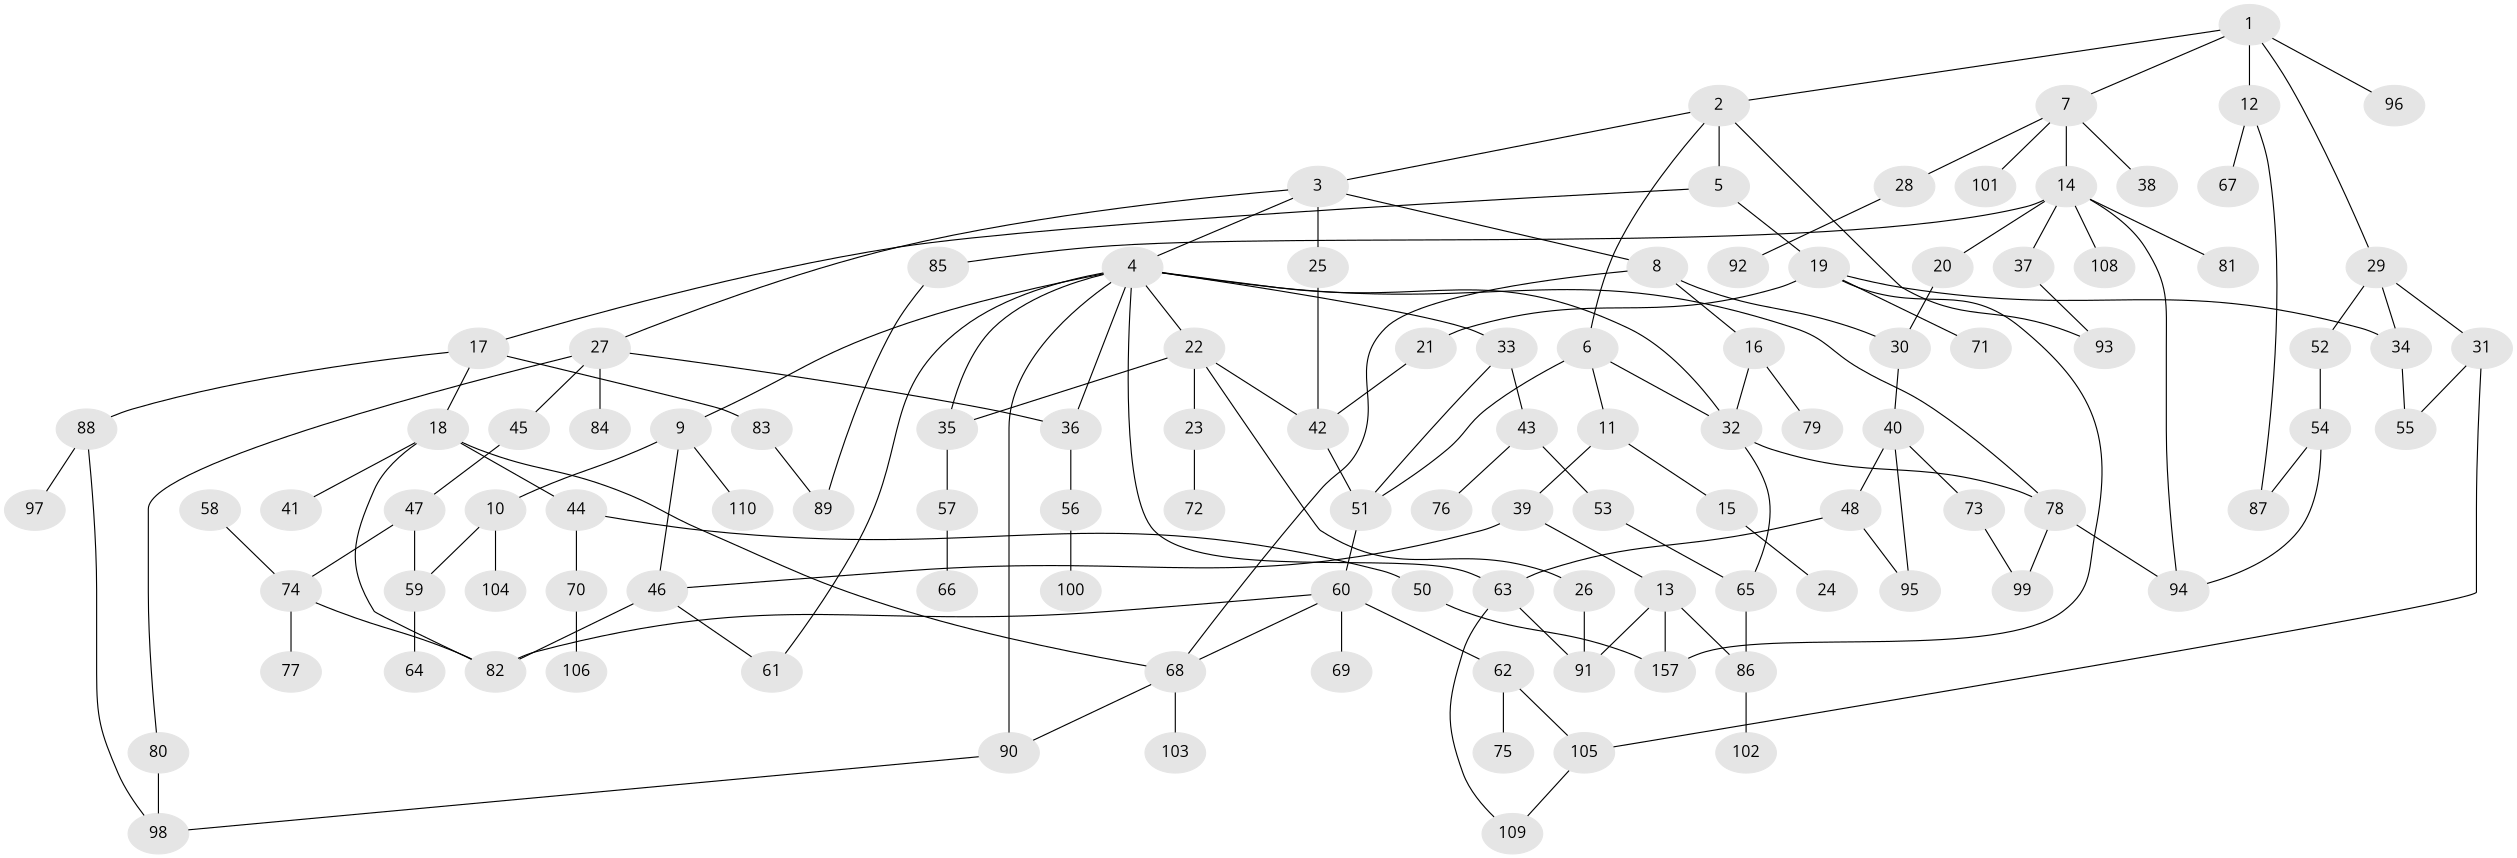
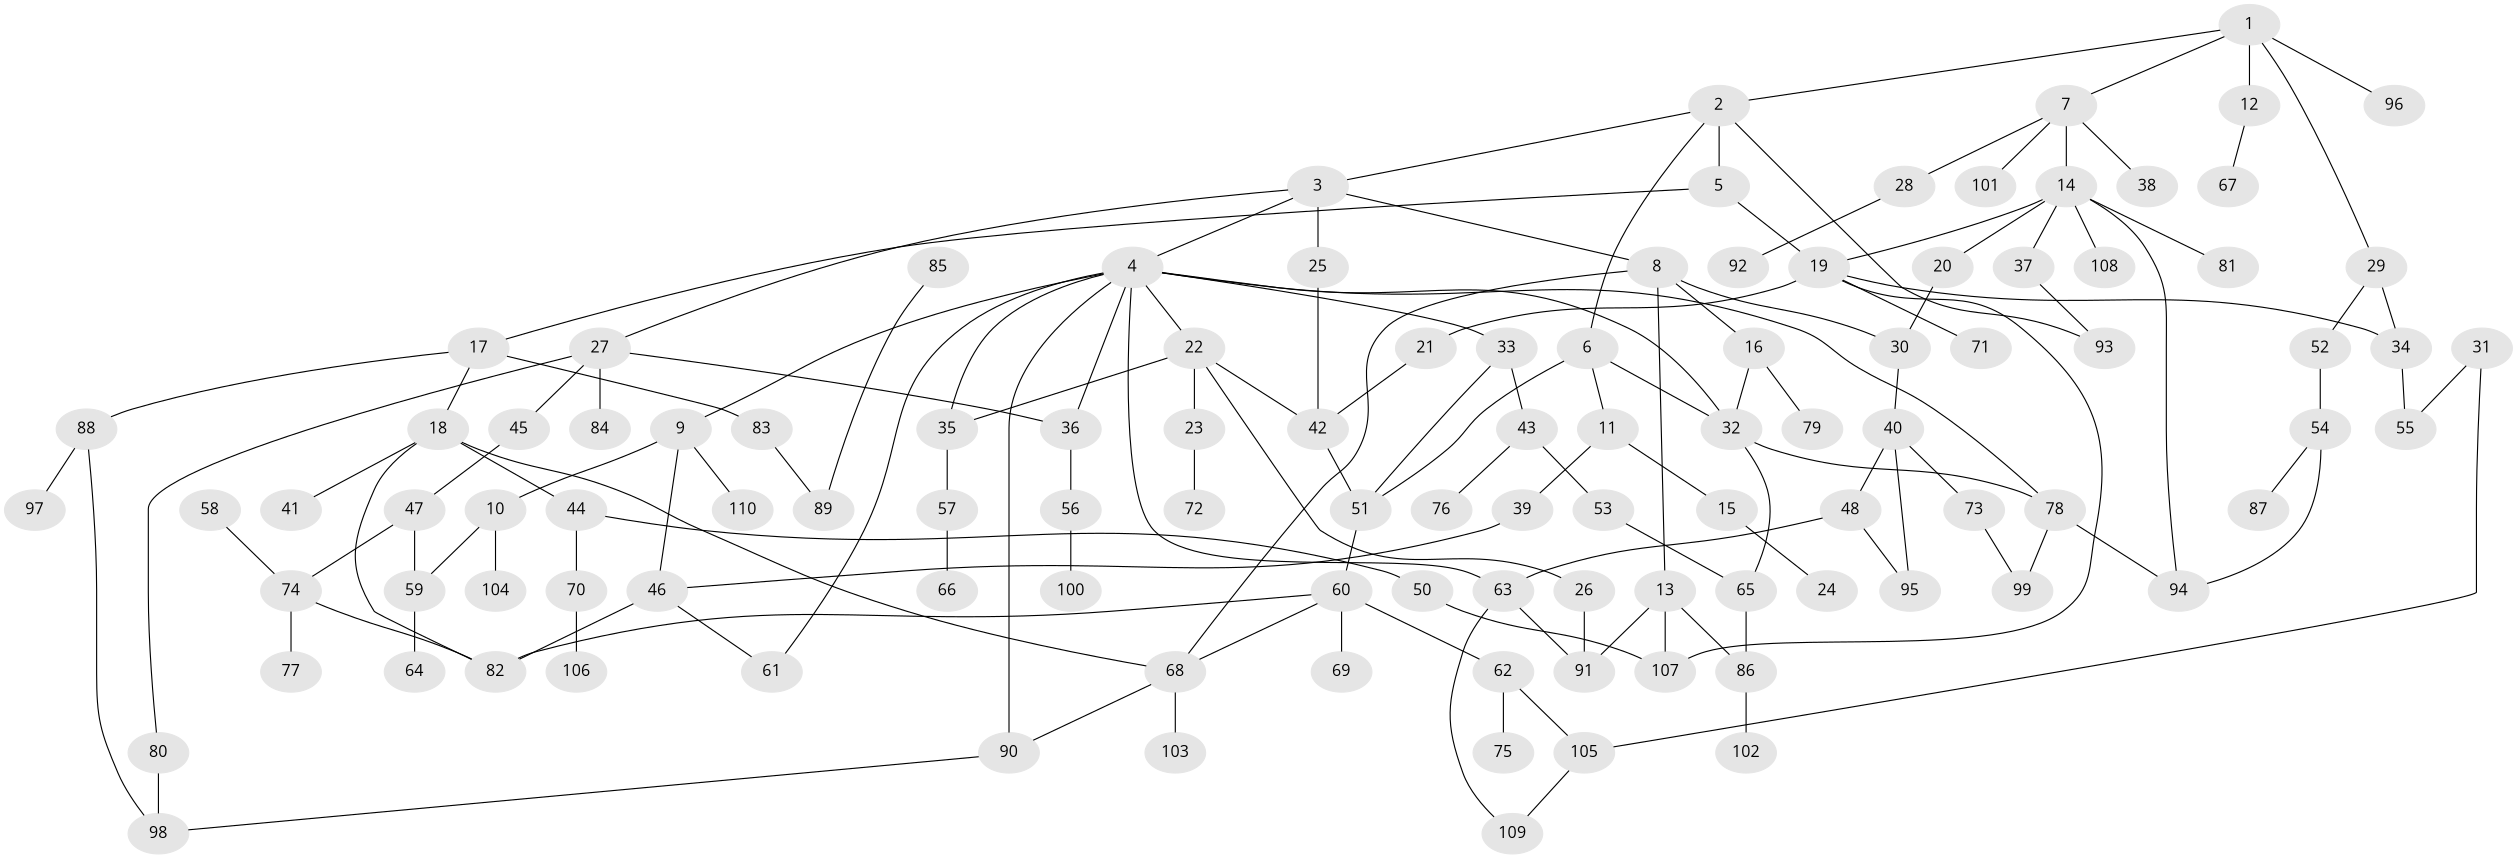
edge "14" -- "85": now "14" -- "19"
edge "12" -- "87": removed
edge "29" -- "31": removed
edge "39" -- "13": now "8" -- "13"
node "157": label "157" -> "107"
